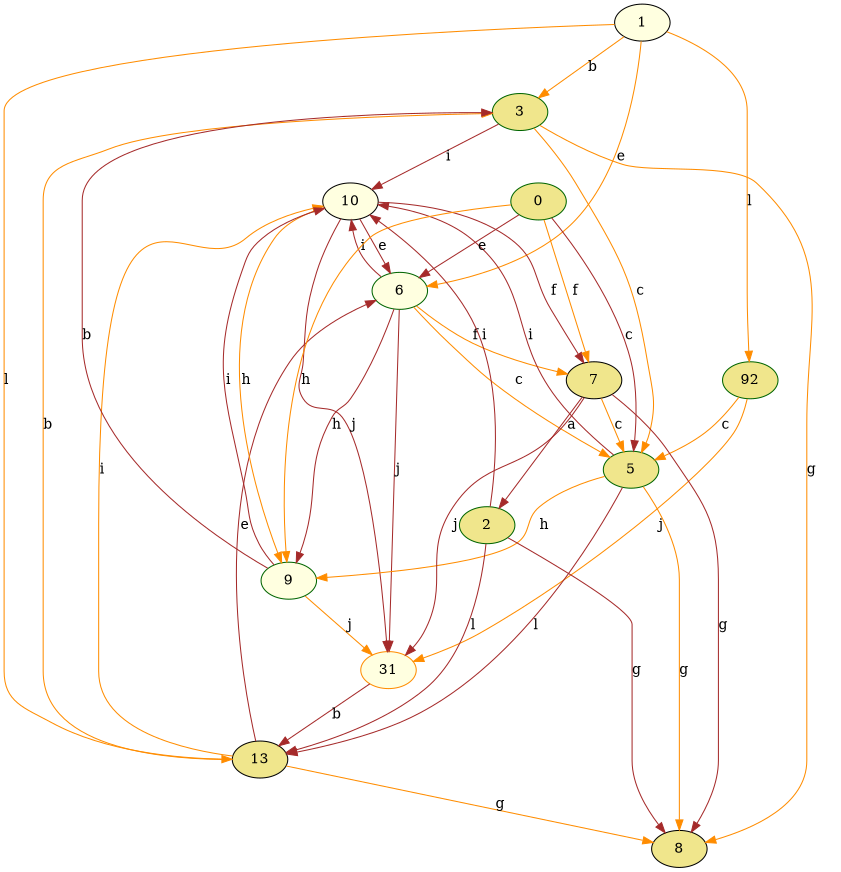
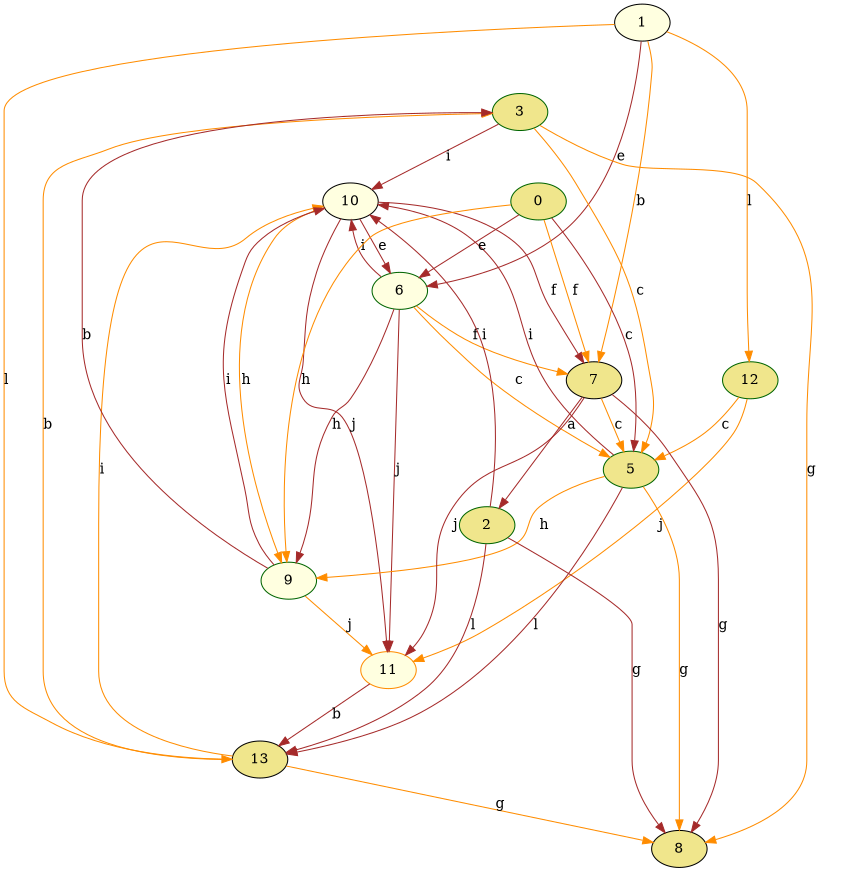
edge "1" -> "3": now "1" -> "7"
edge "1" -> "6": color darkorange -> brown
node "92": label "92" -> "12"
edge "13" -> "6": removed, label "e"
node "31": label "31" -> "11"
